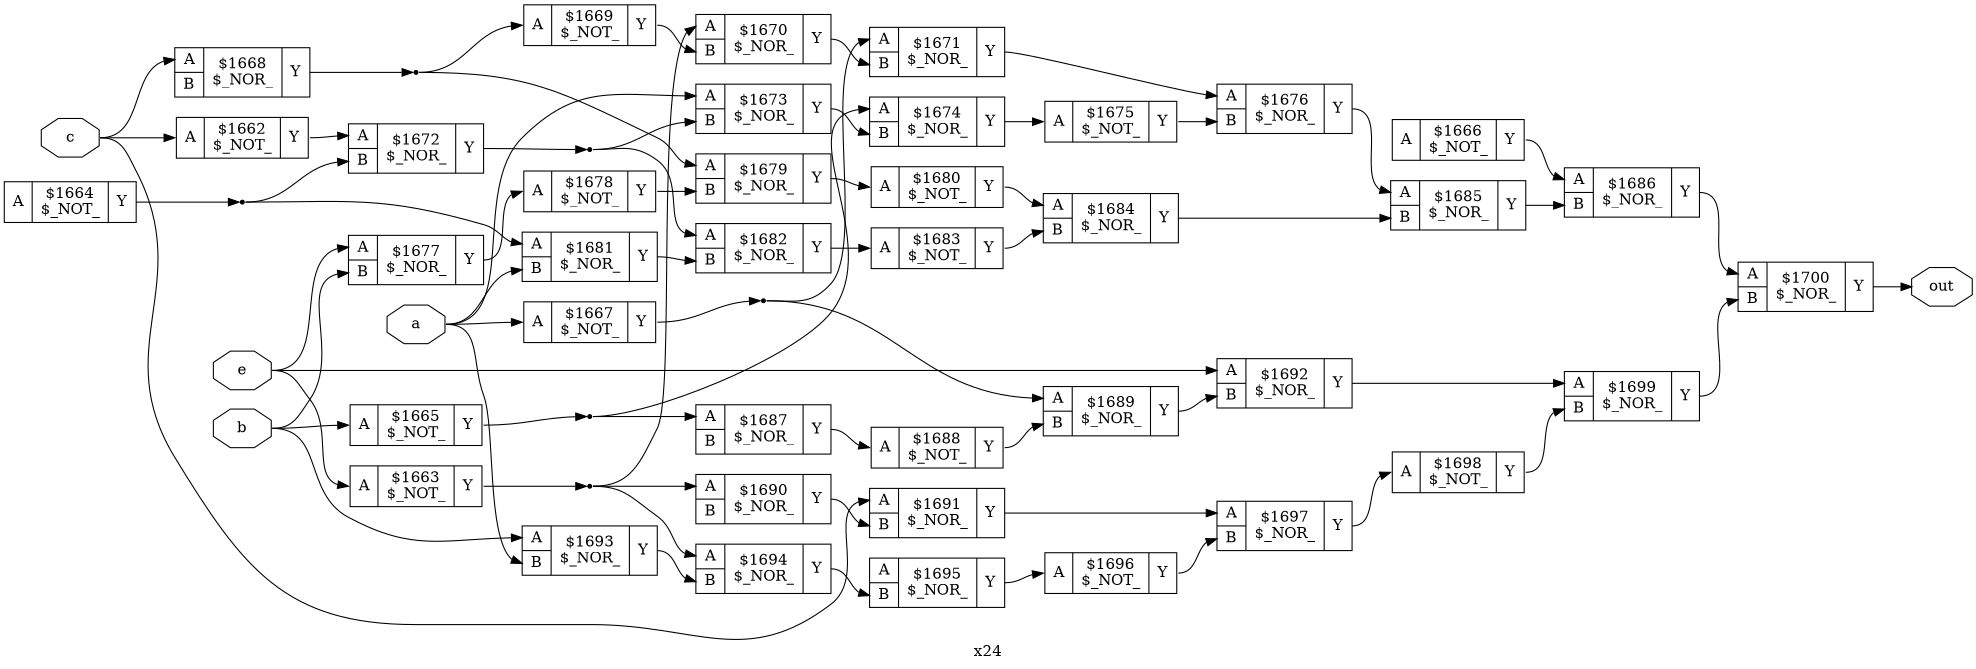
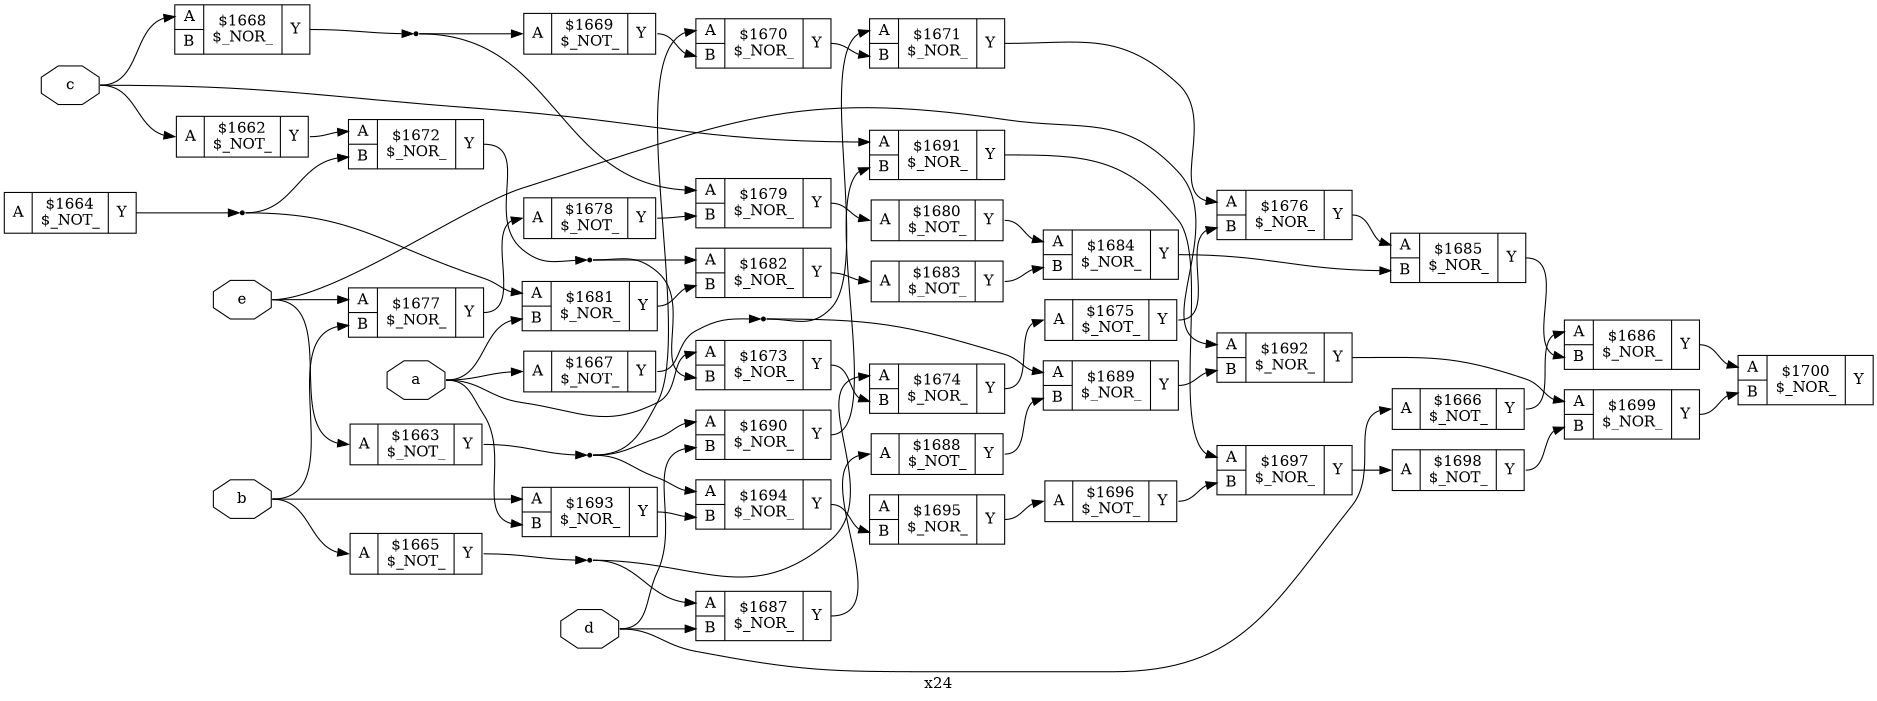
node "out": removed
node "d": added
